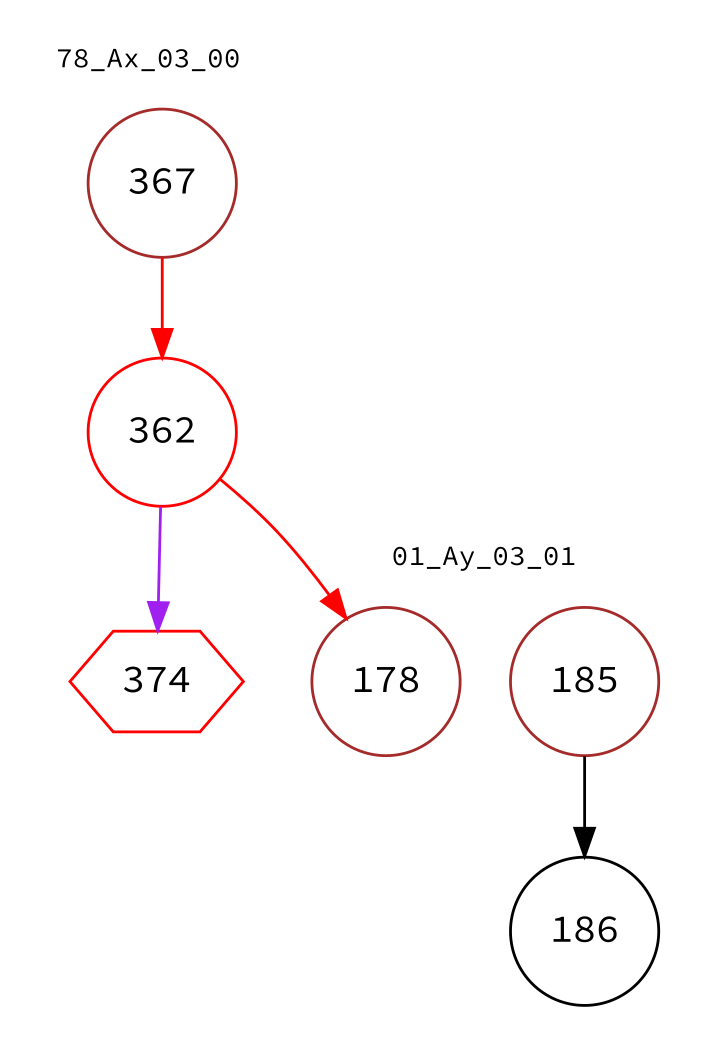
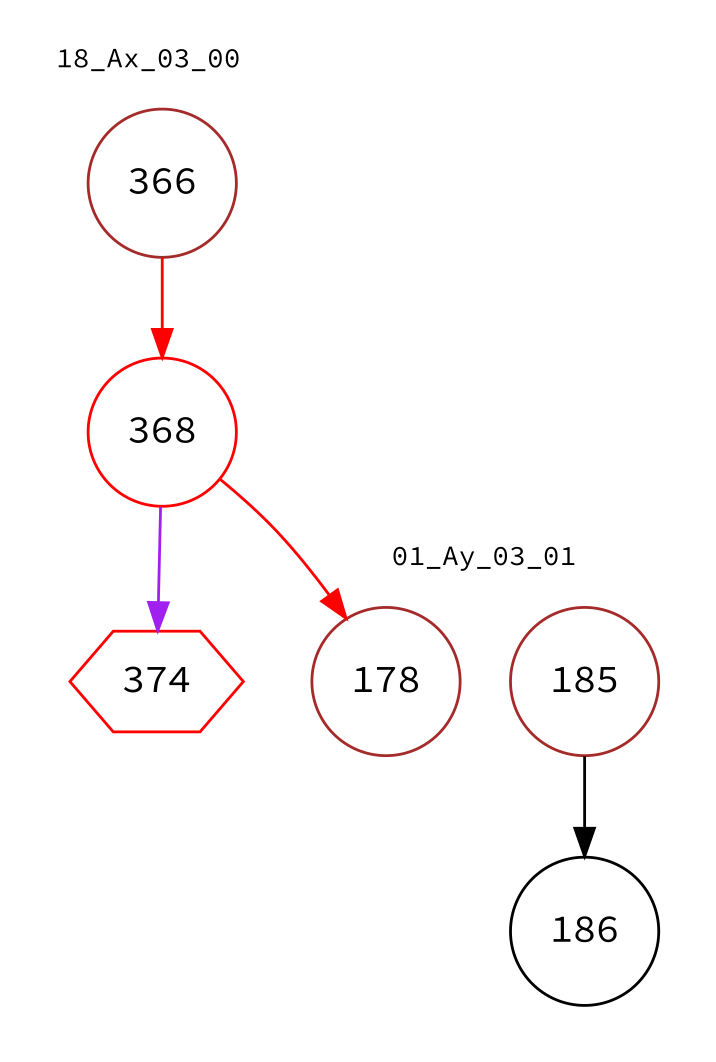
cluster "78_Ax_03_00": label "78_Ax_03_00" -> "18_Ax_03_00"
node "367": label "367" -> "366"
node "362": label "362" -> "368"
